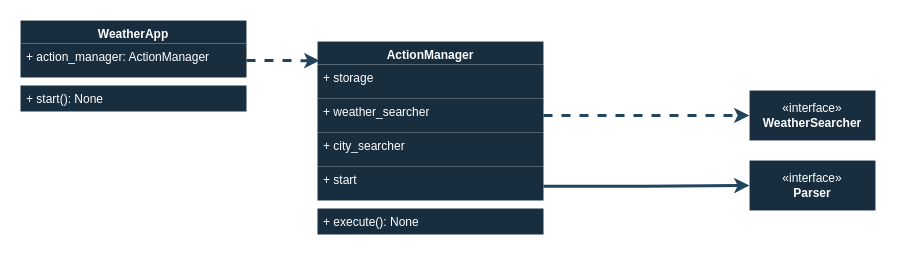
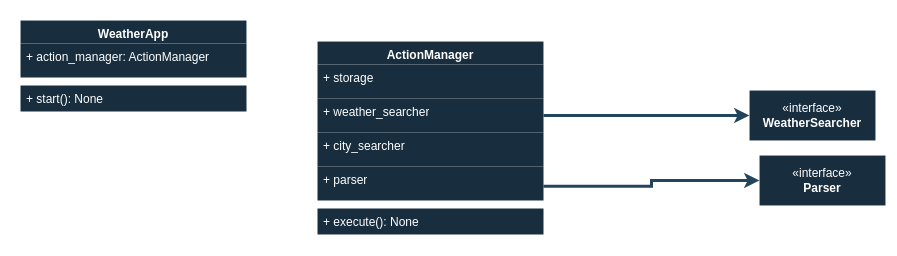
edge "+ action_manager: ActionManager" -> "ActionManager": removed
edge "+ weather_searcher" -> "«interface» WeatherSearcher": style dashed -> solid
node "+ start": label "+ start" -> "+ parser"
node "«interface» Parser": moved (813, 186) -> (823, 181)
